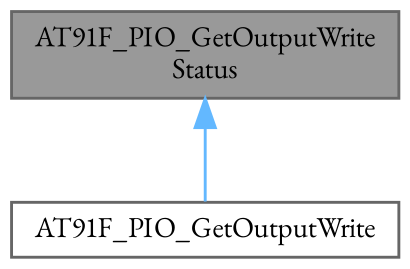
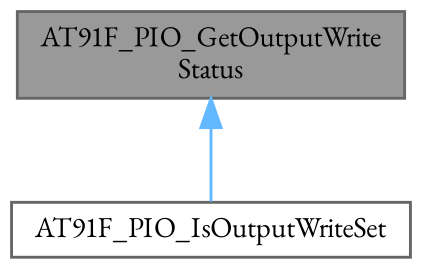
node "AT91F_PIO_GetOutputWrite": label "AT91F_PIO_GetOutputWrite" -> "AT91F_PIO_IsOutputWriteSet"
